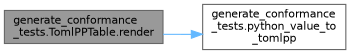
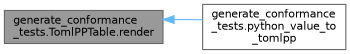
edge "generate_conformance _tests.TomlPPTable.render" -> "generate_conformance _tests.python_value_to _tomlpp": reversed
